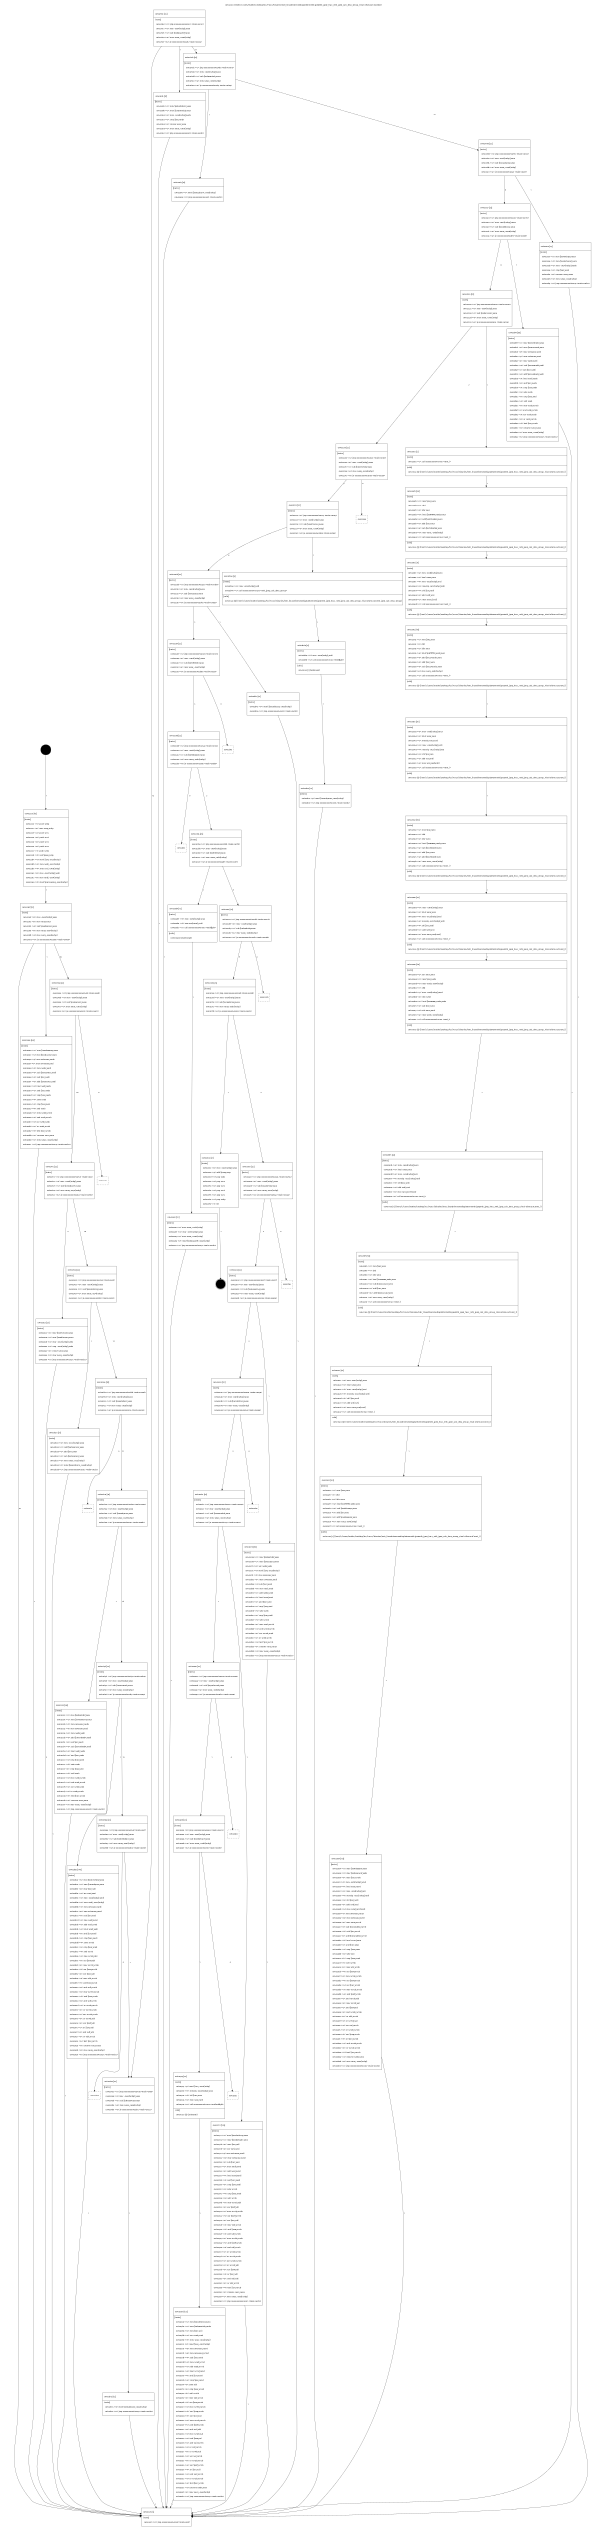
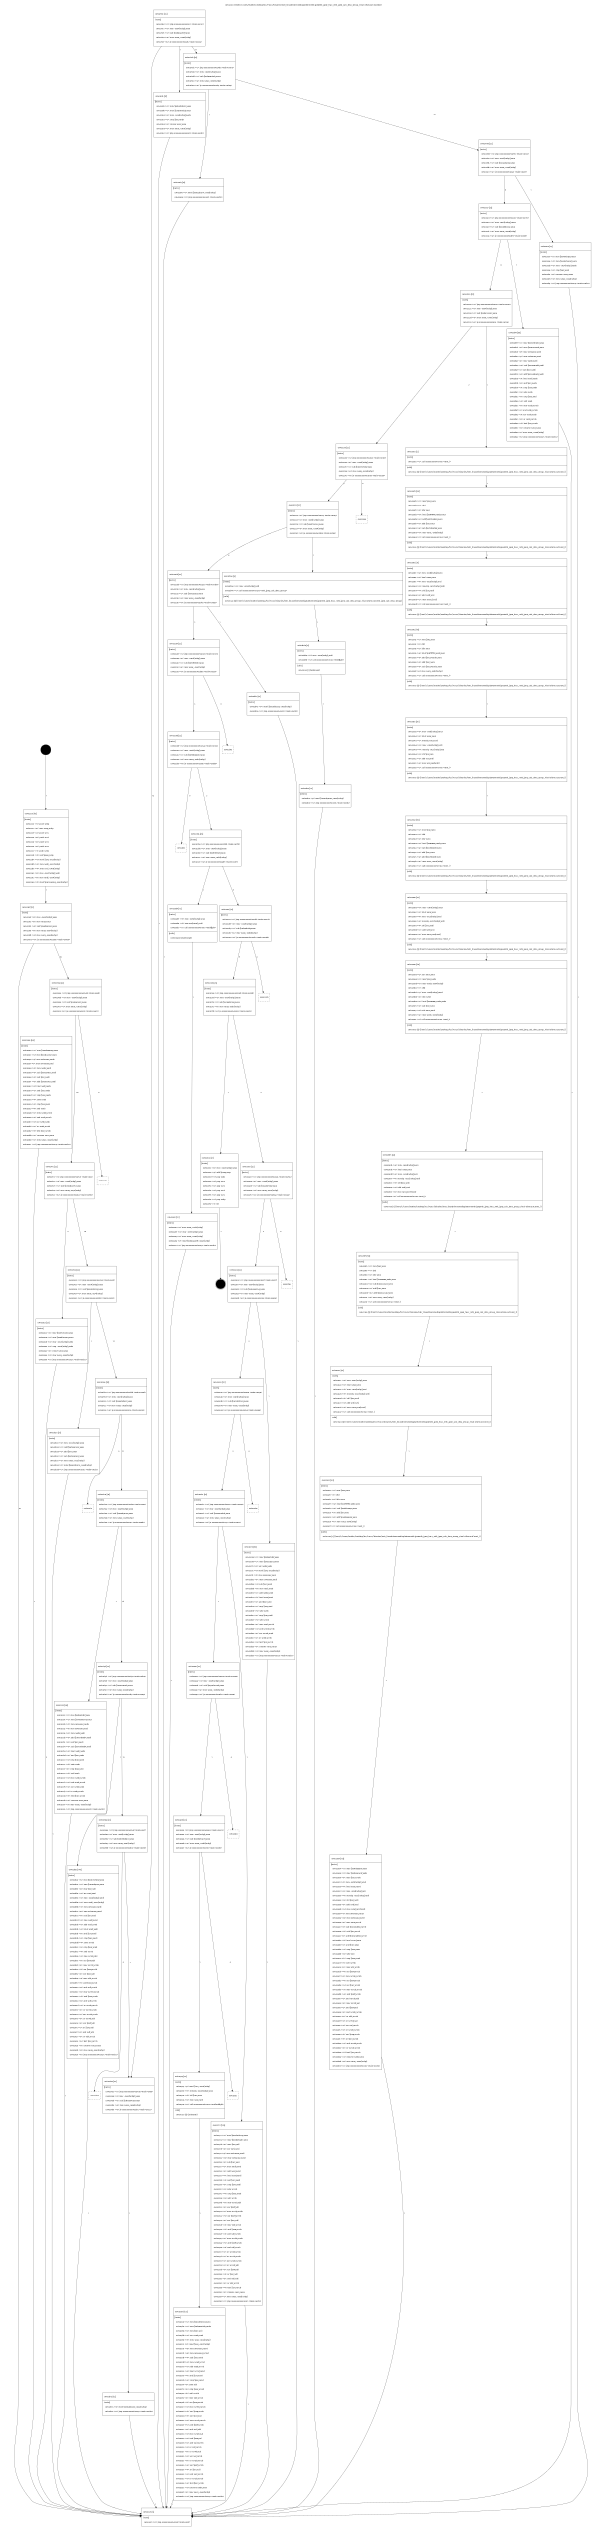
edge "0x4023ef [23]" -> "0x40286e [88]": removed, label "1"
